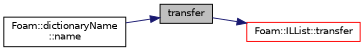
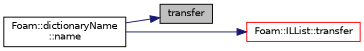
edge "transfer" -> "Foam::ILList::transfer": now "Foam::dictionaryName ::name" -> "Foam::ILList::transfer"
